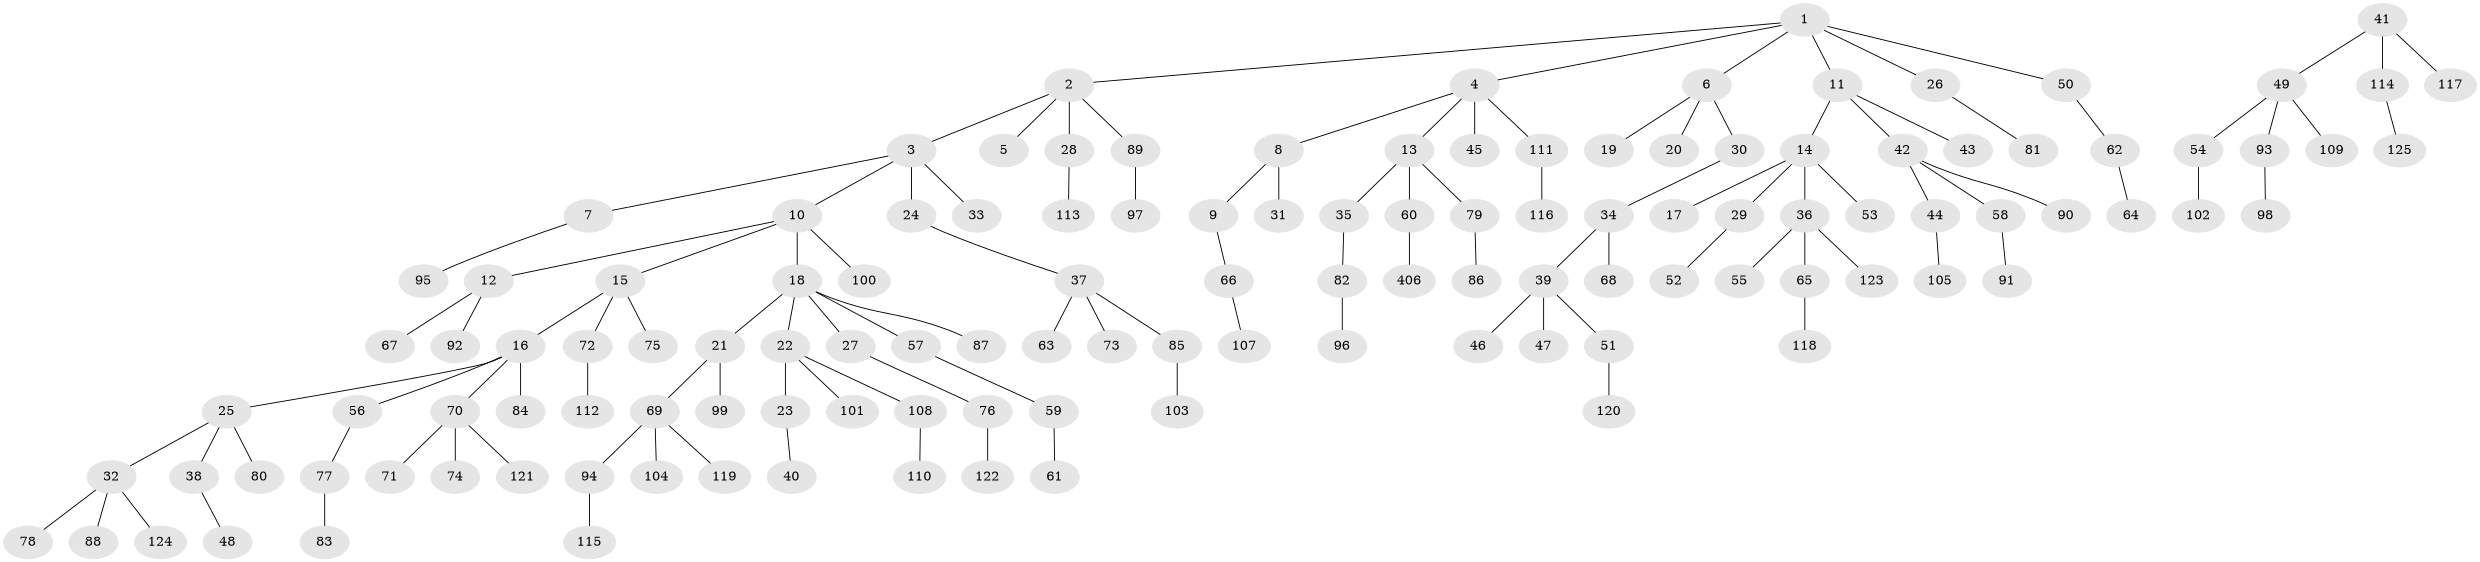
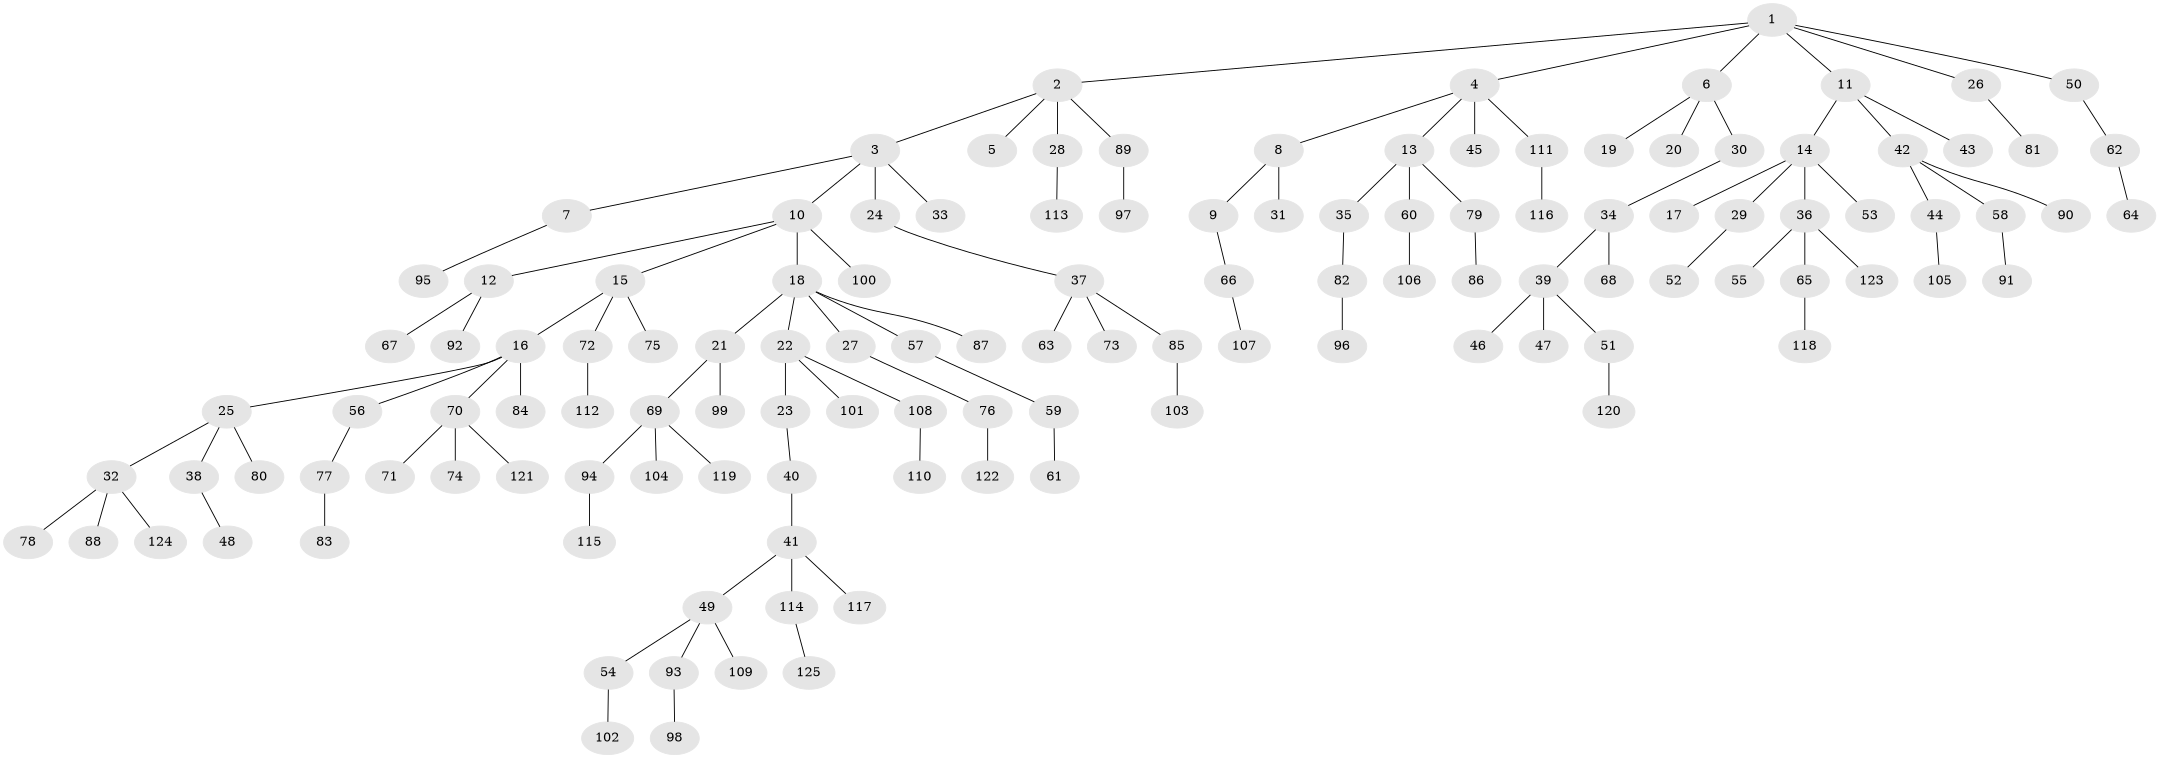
node "406": label "406" -> "106"
edge "40" -- "41": added
